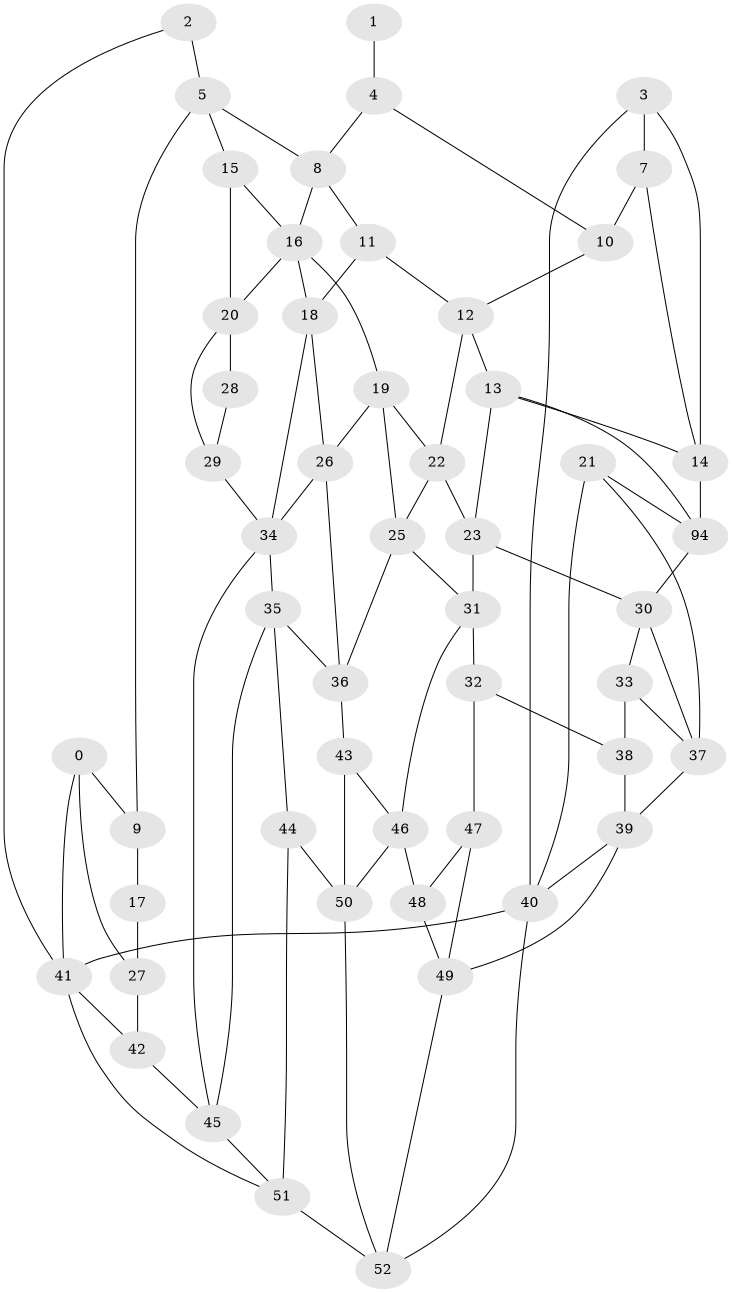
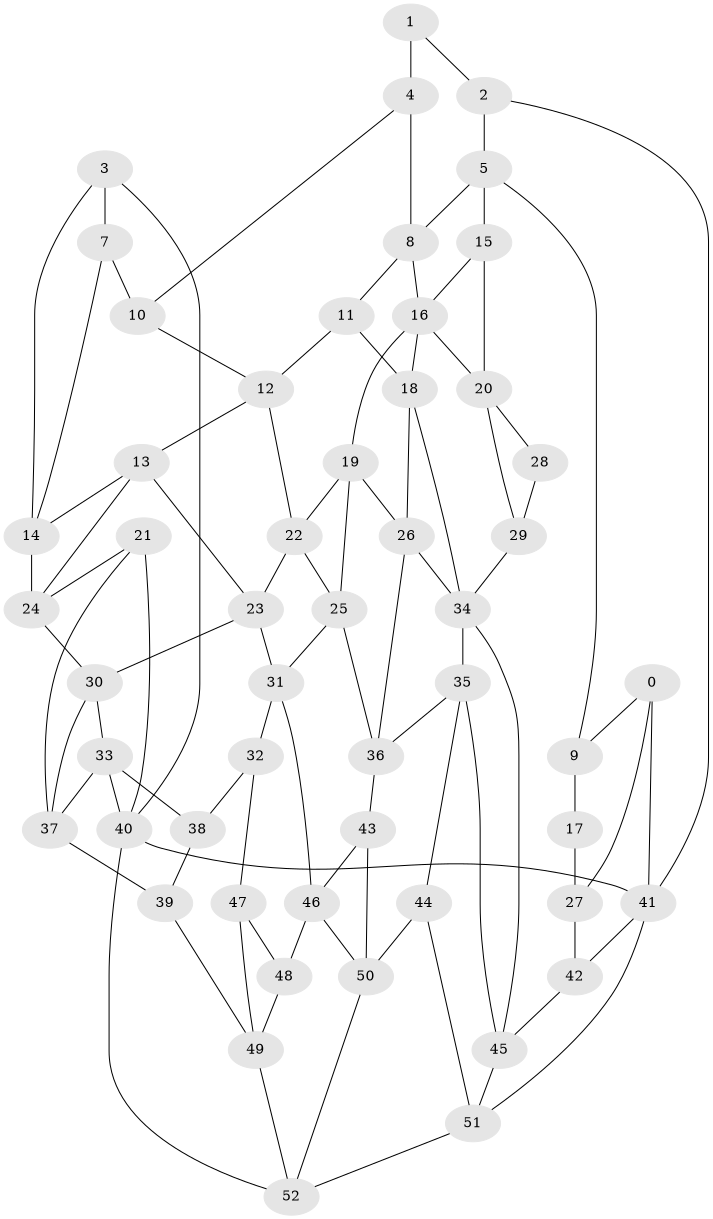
edge "1" -- "2": added
node "94": label "94" -> "24"
edge "39" -- "40": now "33" -- "40"
